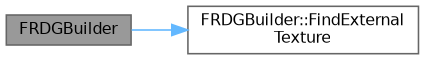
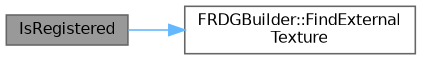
node "FRDGBuilder": label "FRDGBuilder" -> "IsRegistered"
